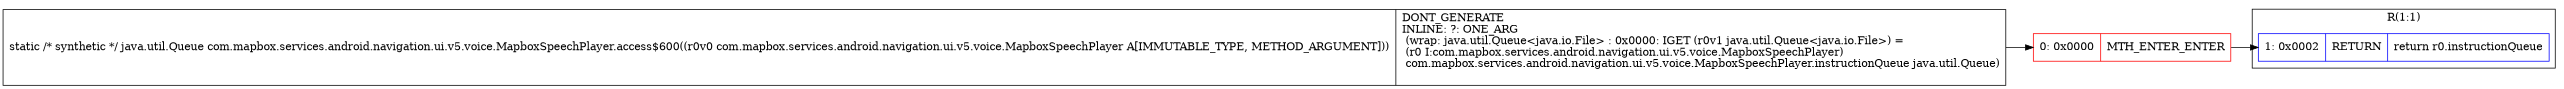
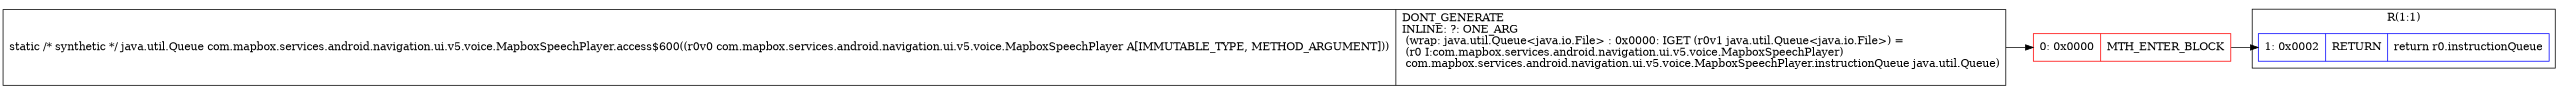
node "0: 0x0000": text "MTH_ENTER_ENTER" -> "MTH_ENTER_BLOCK"
